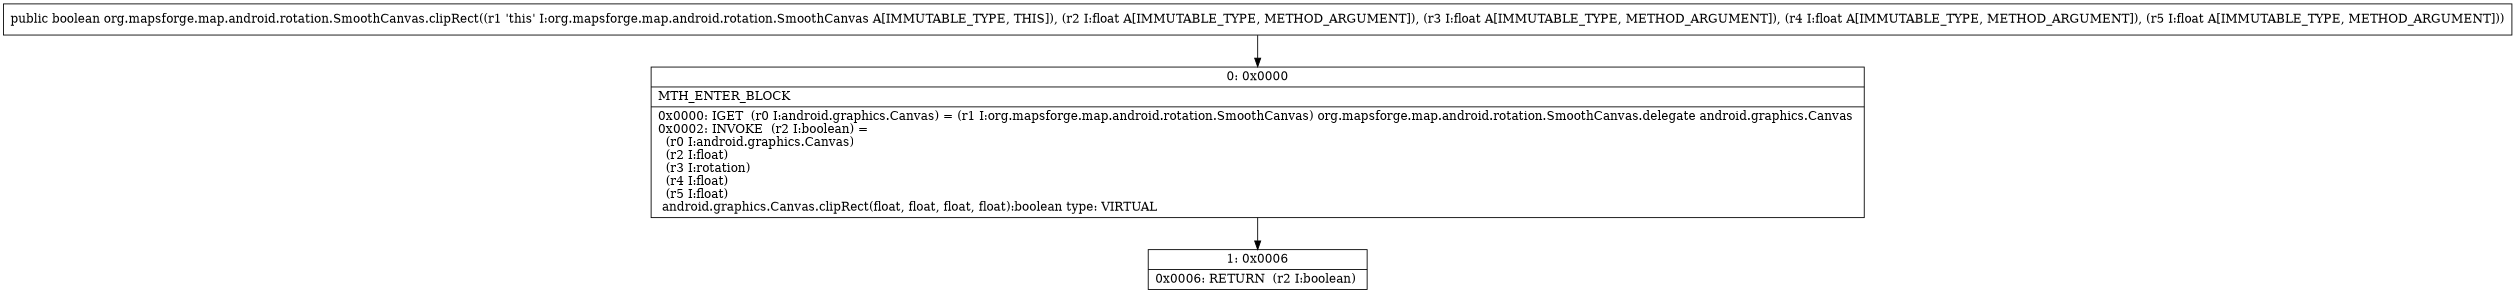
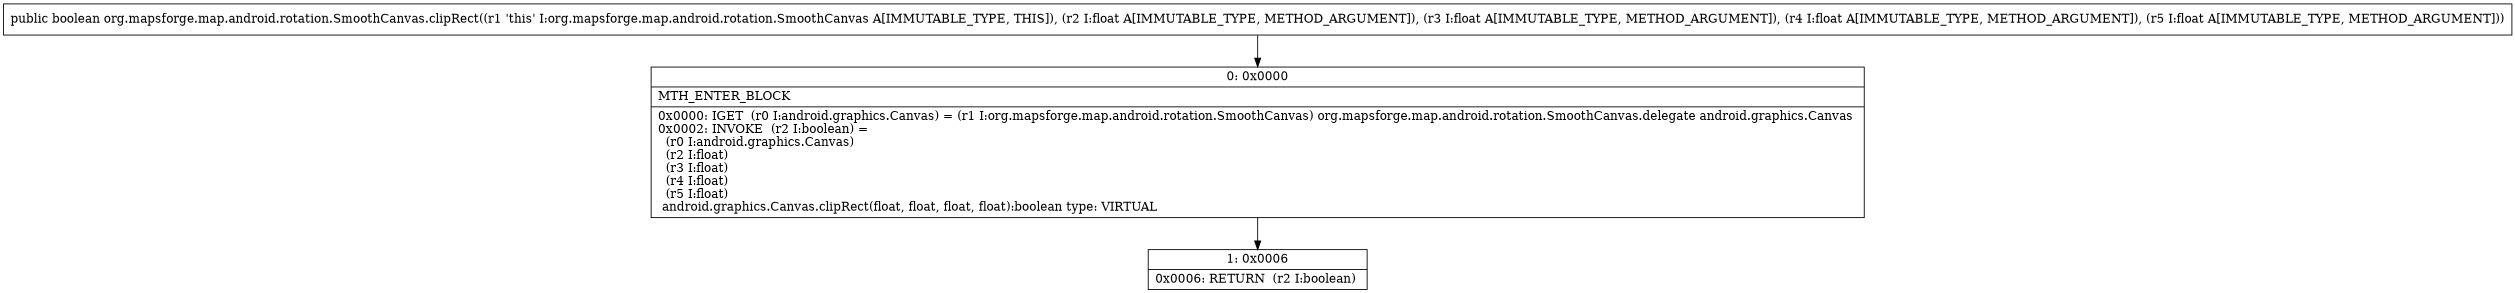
node "0: 0x0000": text "(r3 I:rotation)" -> "(r3 I:float)"
